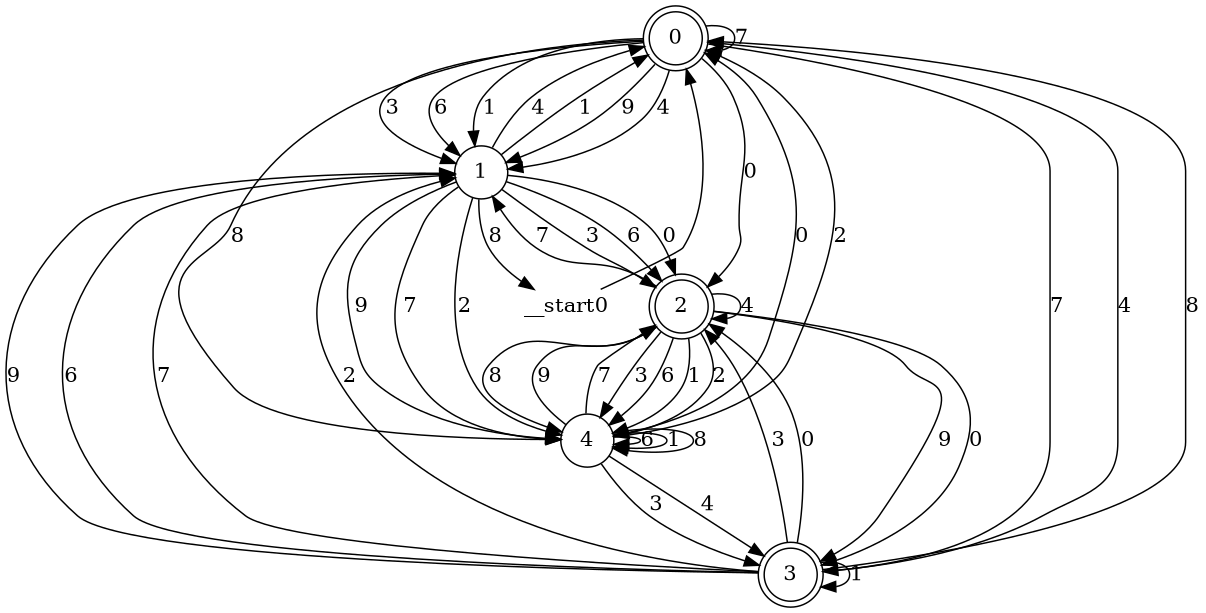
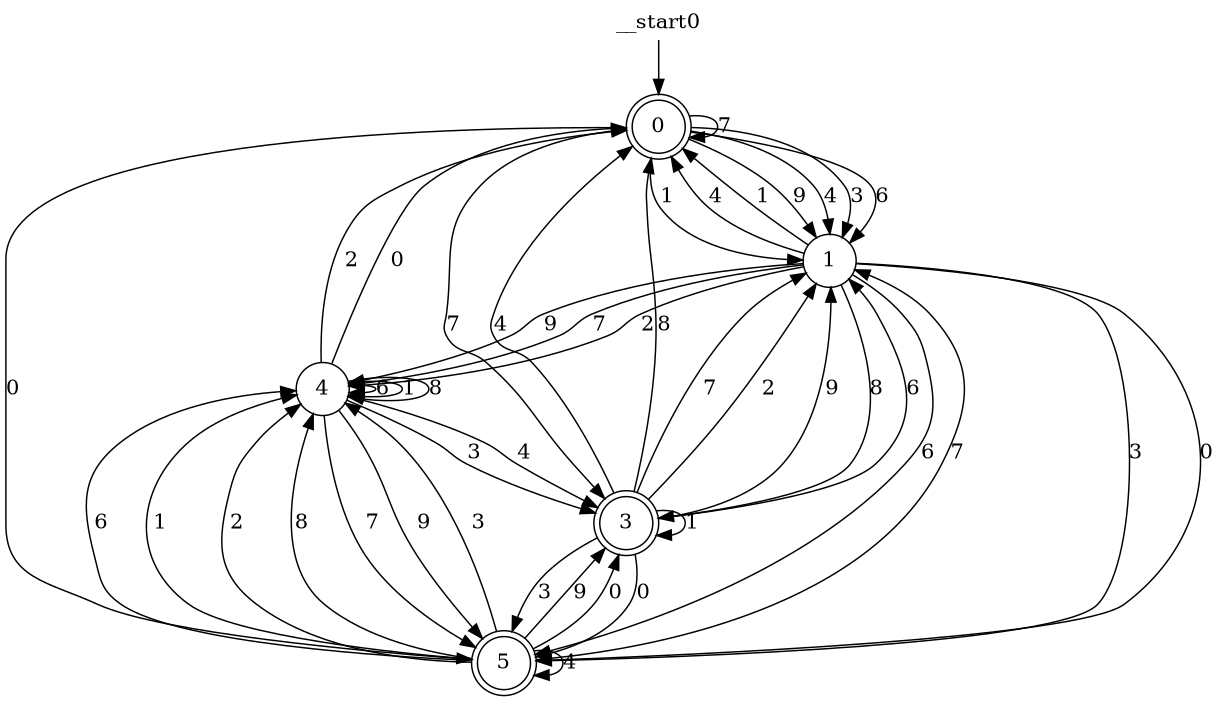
edge "0" -> "4": removed, label "8"
edge "1" -> "__start0": now "1" -> "3"
node "2": label "2" -> "5"
